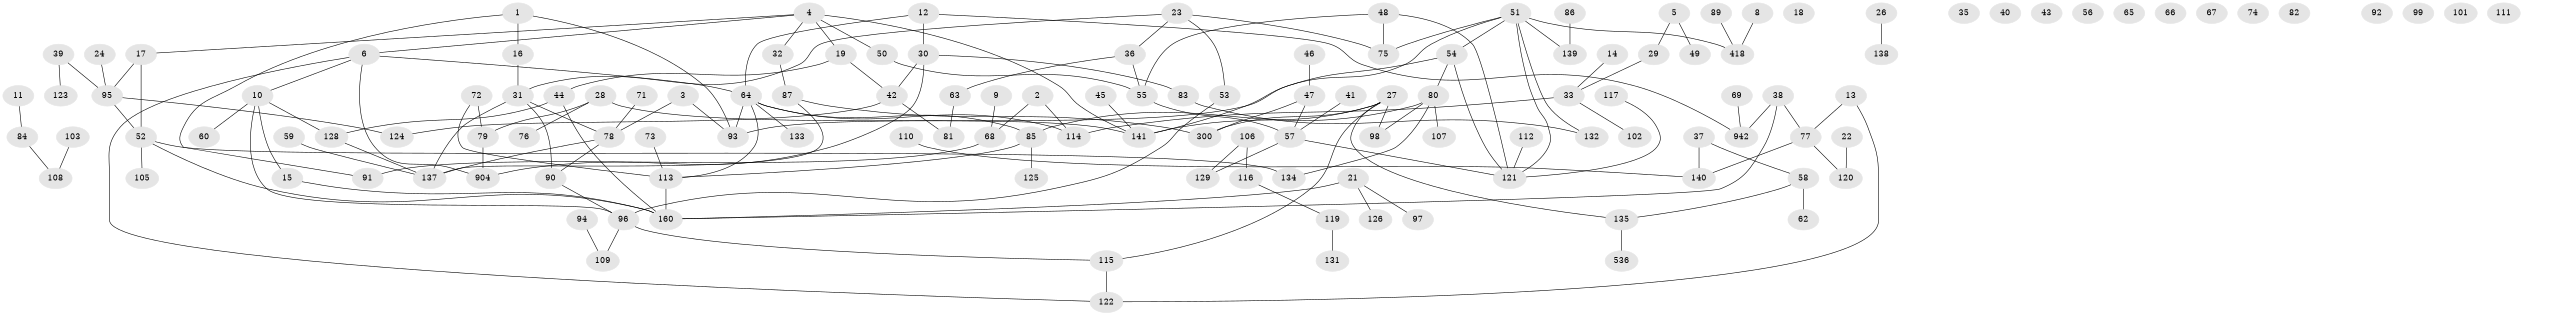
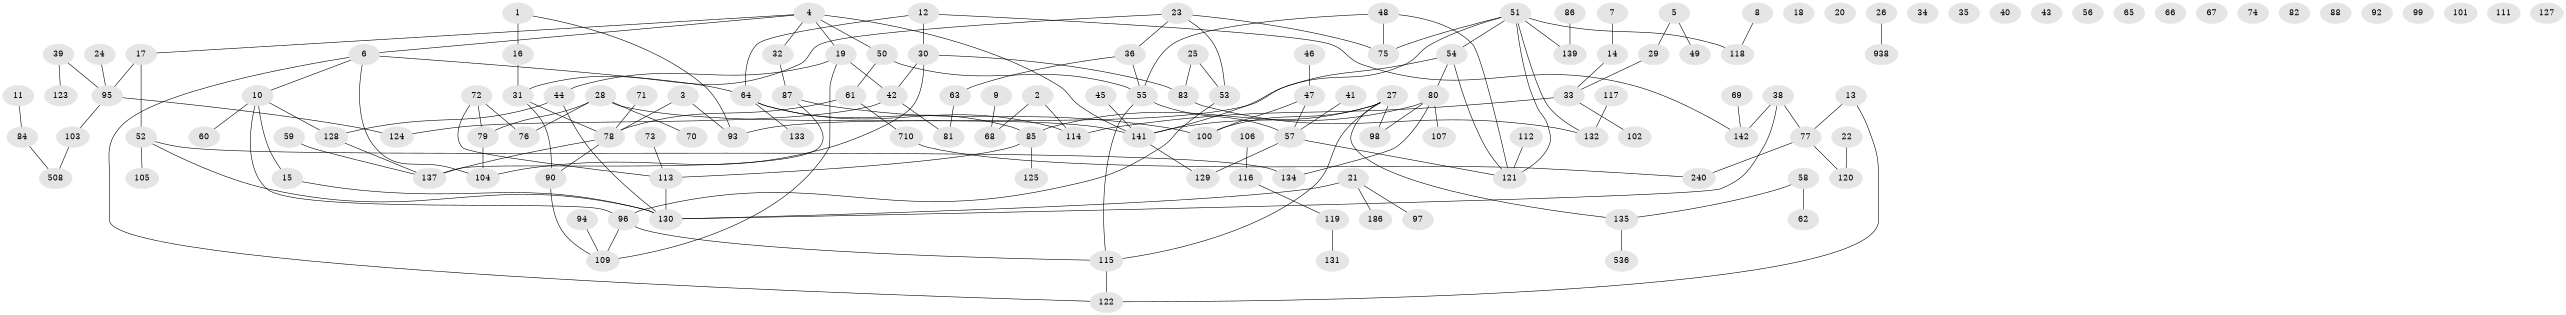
node "7": added
node "89": removed
node "20": added
node "34": added
node "88": added
node "127": added
node "25": added
node "418": label "418" -> "118"
node "138": label "138" -> "938"
node "61": added
edge "64" -- "93": removed
edge "95" -- "52": now "95" -- "103"
edge "72" -- "76": added
edge "31" -- "137": removed
node "70": added
node "110": label "110" -> "710"
node "300": label "300" -> "100"
node "37": removed
node "942": label "942" -> "142"
edge "64" -- "113": removed
edge "106" -- "129": now "141" -- "129"
edge "117" -- "121": now "117" -- "132"
edge "55" -- "115": added
node "108": label "108" -> "508"
node "91": removed
node "904": label "904" -> "104"
node "140": label "140" -> "240"
edge "90" -- "96": now "90" -- "109"
edge "19" -- "109": added
node "160": label "160" -> "130"
node "126": label "126" -> "186"
